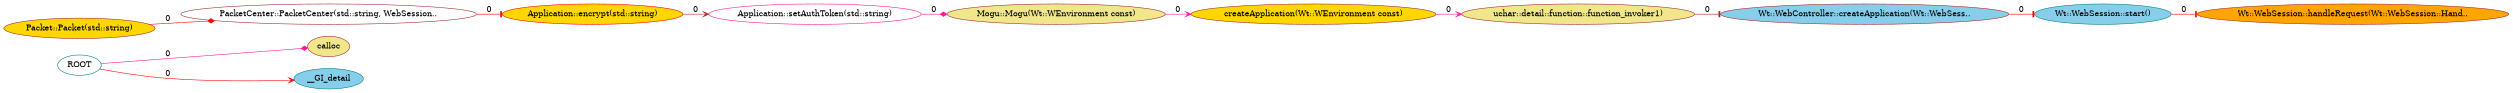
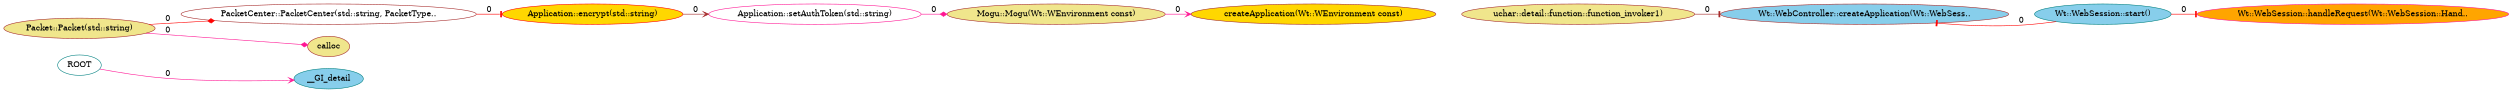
node "PacketCenter::PacketCenter(std::string, WebSession..": label "PacketCenter::PacketCenter(std::string, WebSession.." -> "PacketCenter::PacketCenter(std::string, PacketType.."
edge "createApplication(Wt::WEnvironment const)" -> "uchar::detail::function::function_invoker1)": removed, label "0"
edge "Wt::WebController::createApplication(Wt::WebSess.." -> "Wt::WebSession::start()": reversed
node "Wt::WebSession::handleRequest(Wt::WebSession::Hand..": color brown -> deeppink
node "Packet::Packet(std::string)": fillcolor gold -> khaki
edge "ROOT" -> "calloc": now "Packet::Packet(std::string)" -> "calloc"
edge "ROOT" -> "__GI_detail": color red -> deeppink
